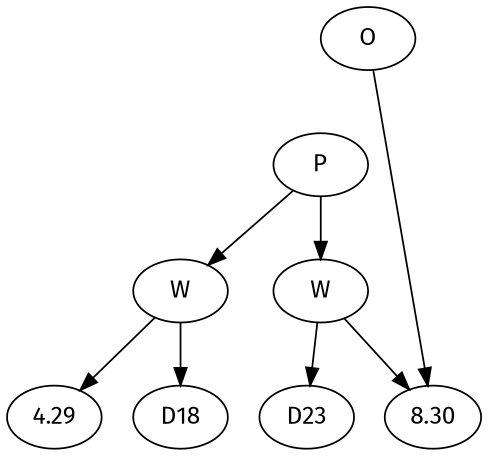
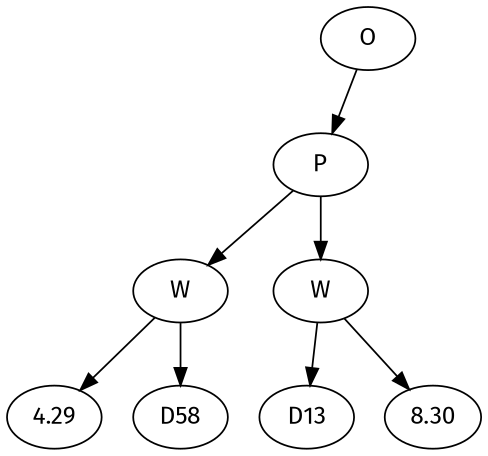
edge "O" -> "8.30": now "O" -> "P"
node "D18": label "D18" -> "D58"
node "D23": label "D23" -> "D13"
